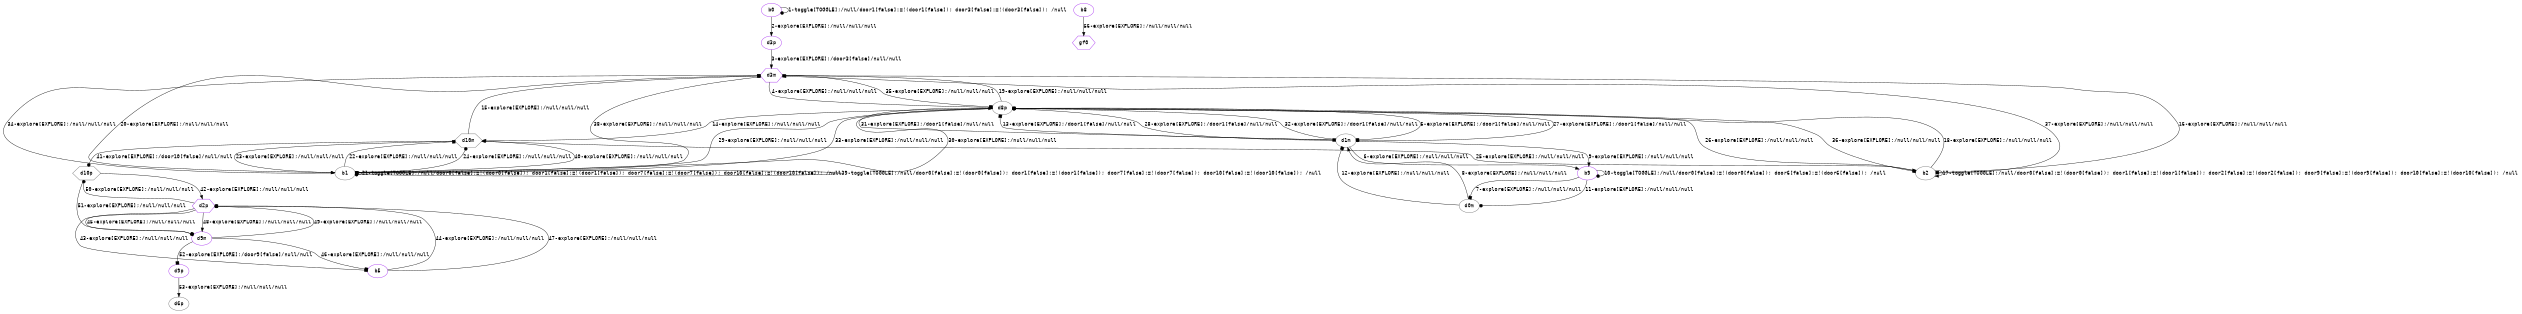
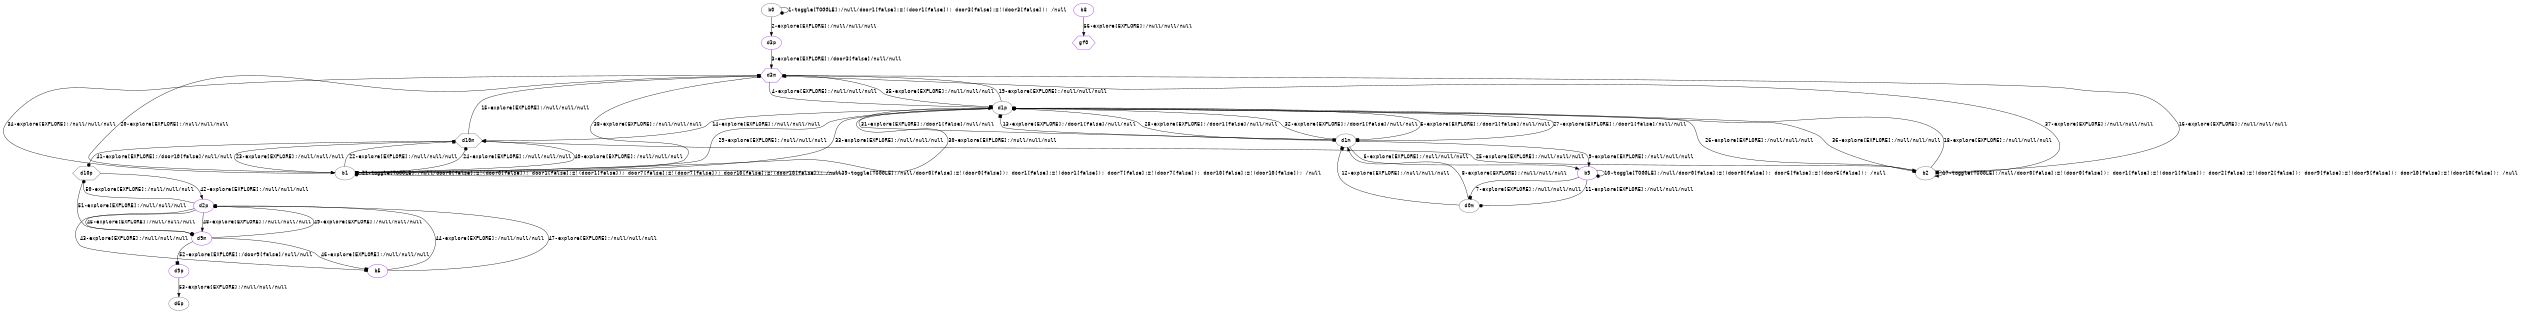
node "b0": color purple -> gray40
node "d8p": label "d8p" -> "d1p"
node "d2p": shape hexagon -> ellipse
